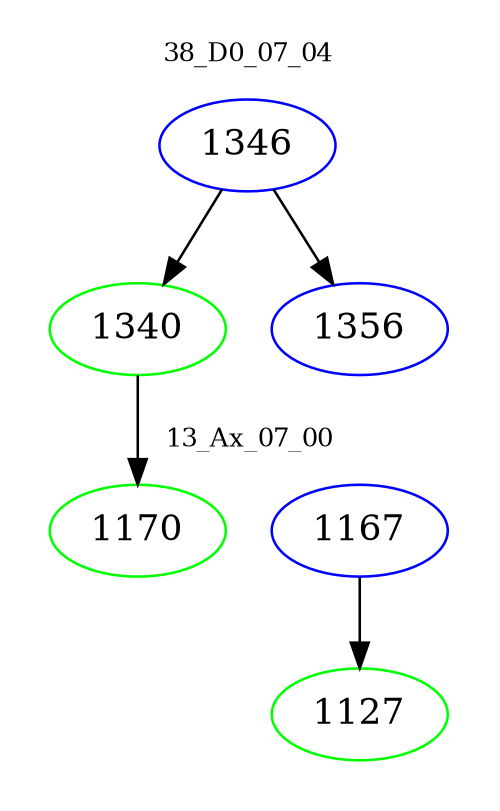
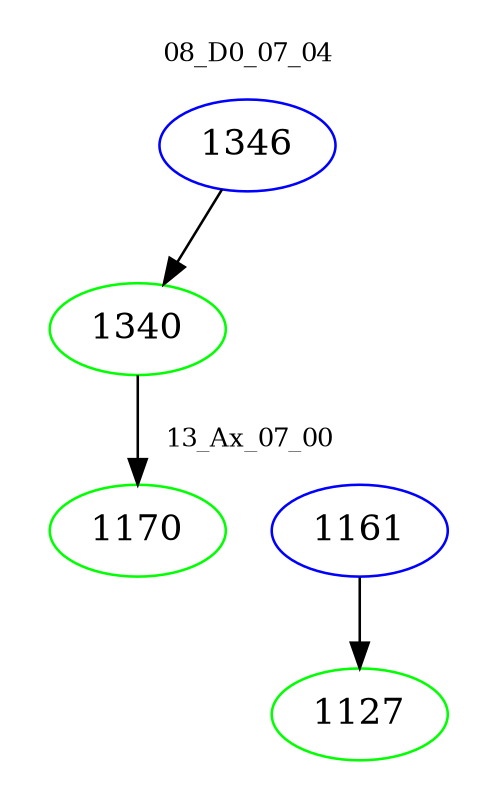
cluster "38_D0_07_04": label "38_D0_07_04" -> "08_D0_07_04"
node "1356": removed
node "1167": label "1167" -> "1161"
